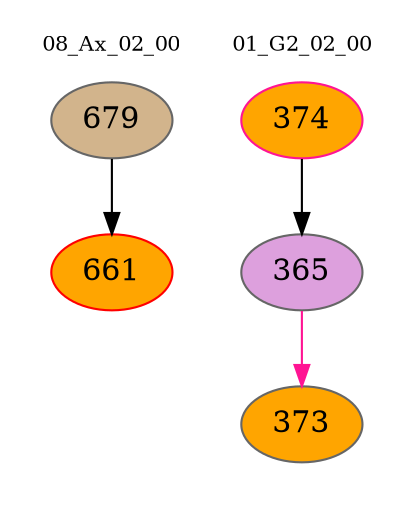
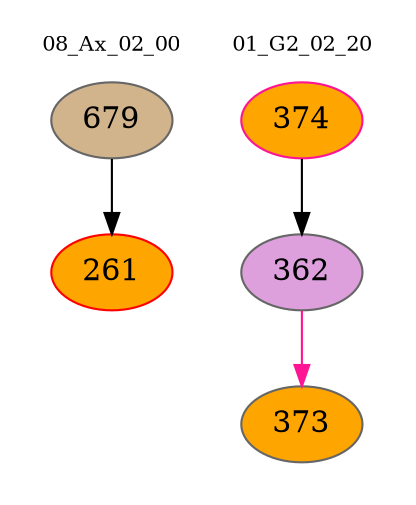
cluster "01_G2_02_00": label "01_G2_02_00" -> "01_G2_02_20"
node "661": label "661" -> "261"
node "365": label "365" -> "362"
